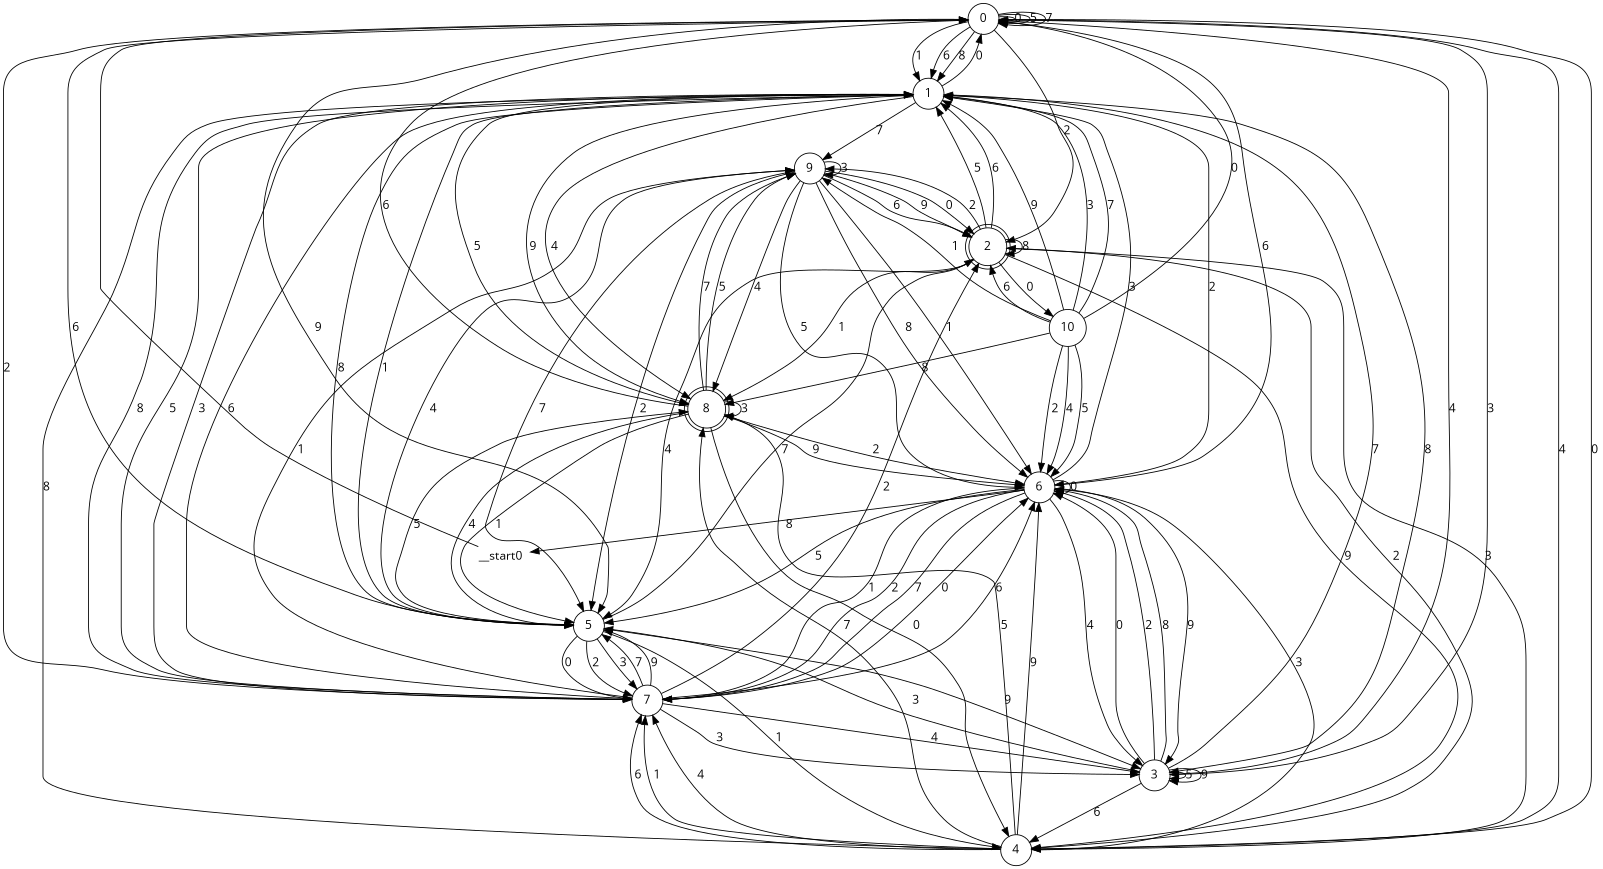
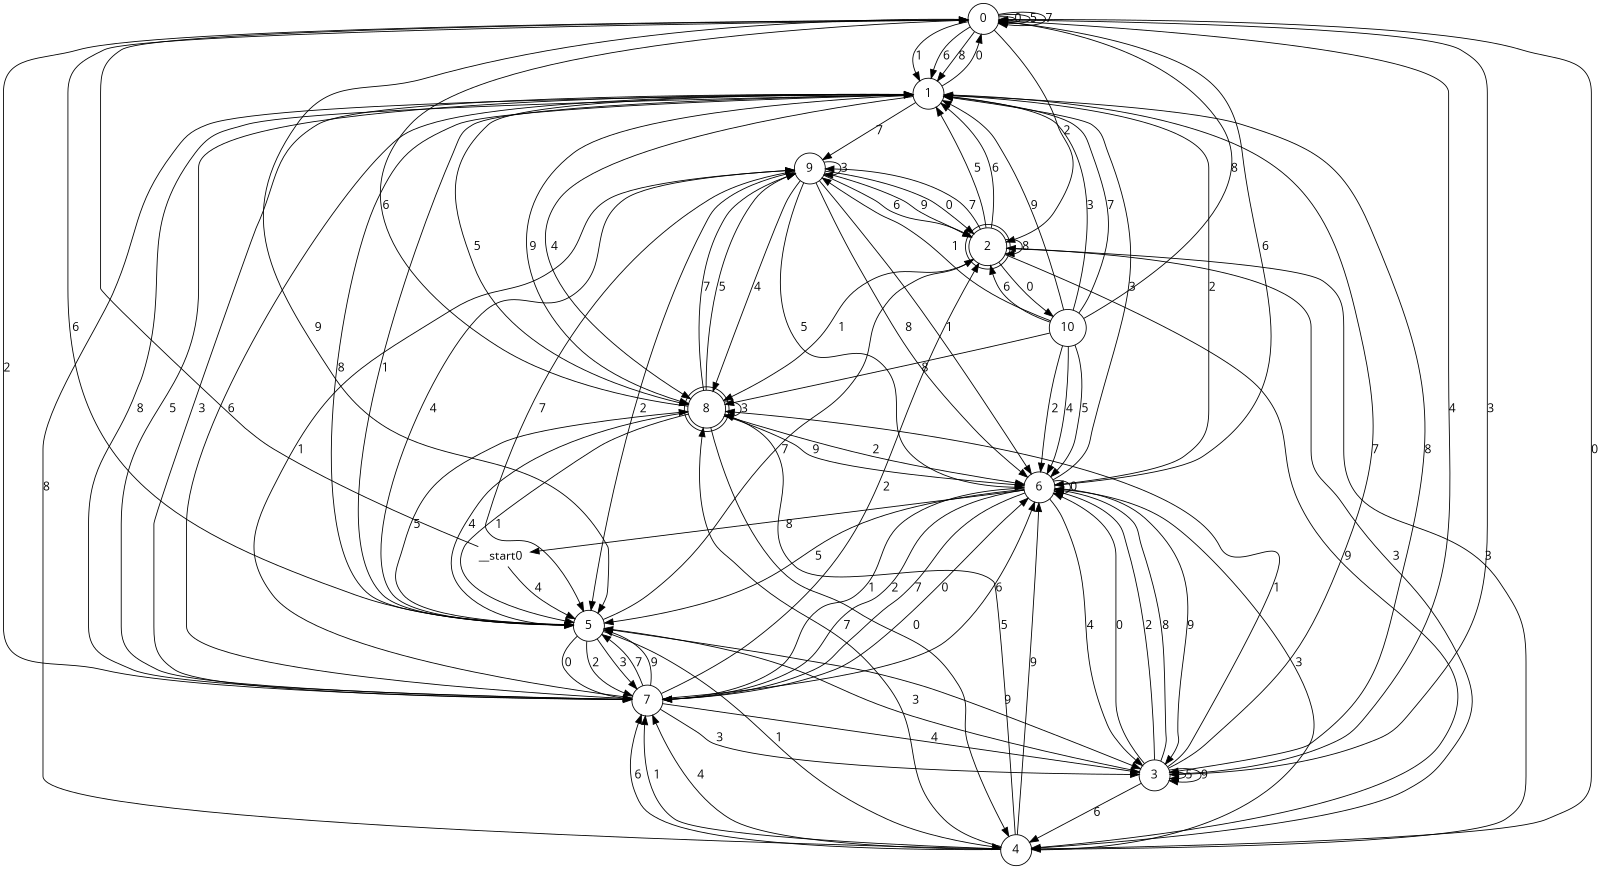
edge "10" -> "0": label "0" -> "8"
edge "2" -> "9": label "2" -> "7"
edge "2" -> "5": now "__start0" -> "5"
edge "0" -> "4": removed, label "4"
edge "3" -> "8": added, label "1"
edge "4" -> "2": label "2" -> "3"
